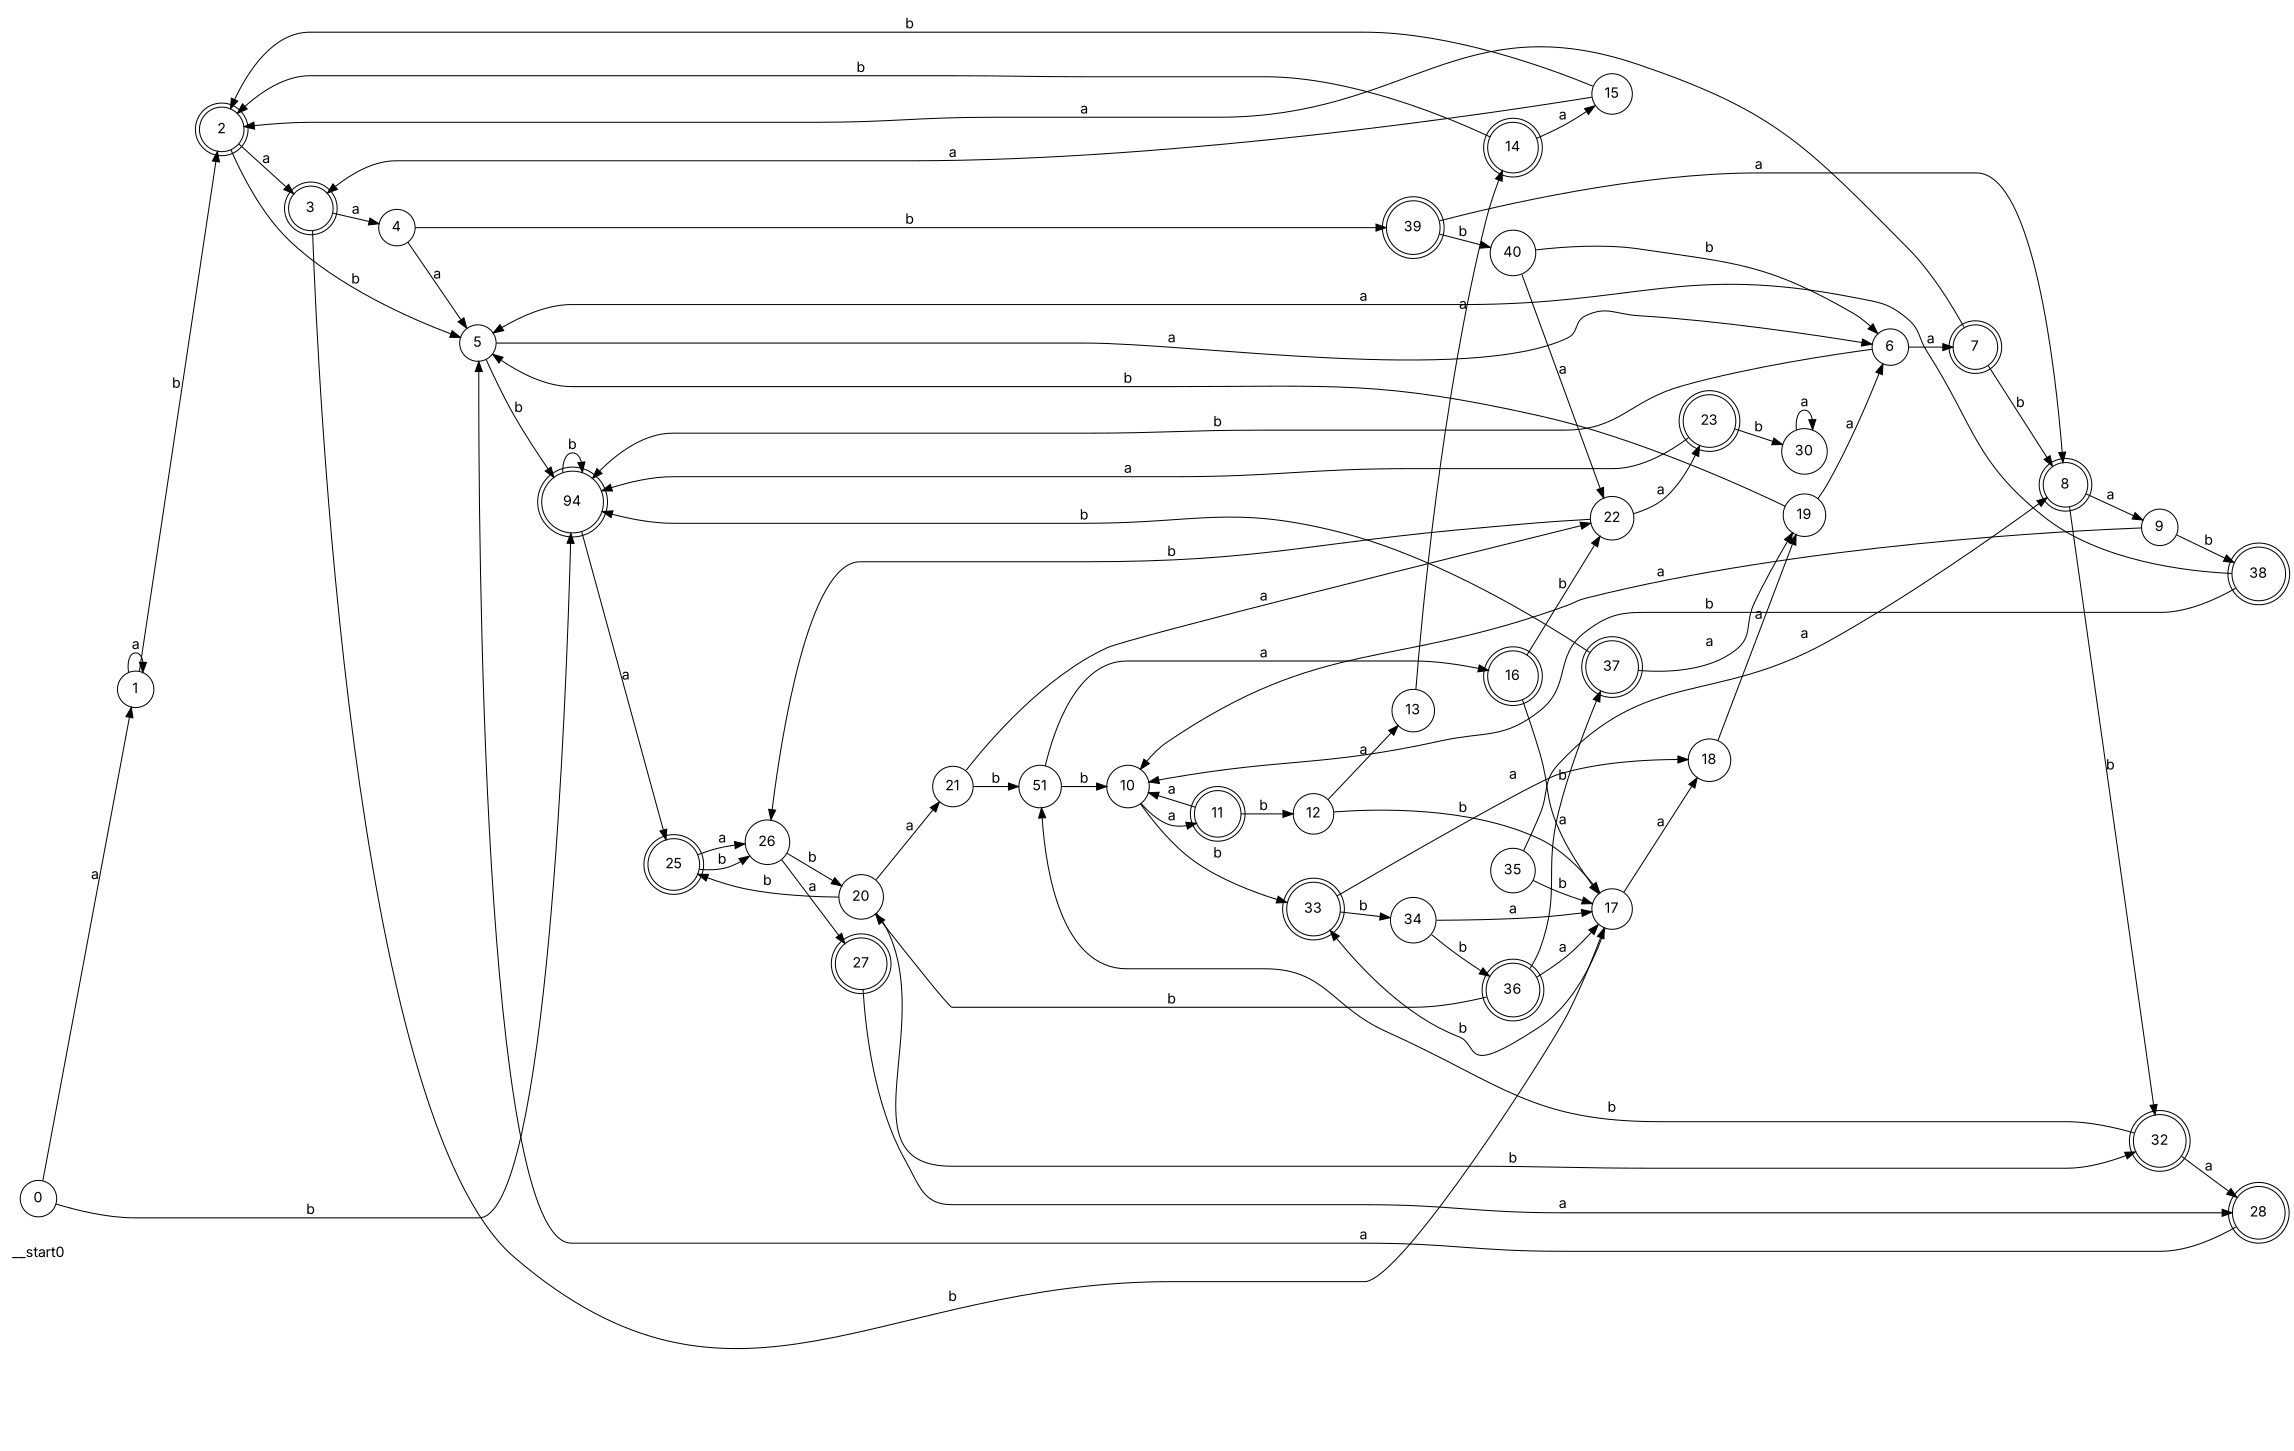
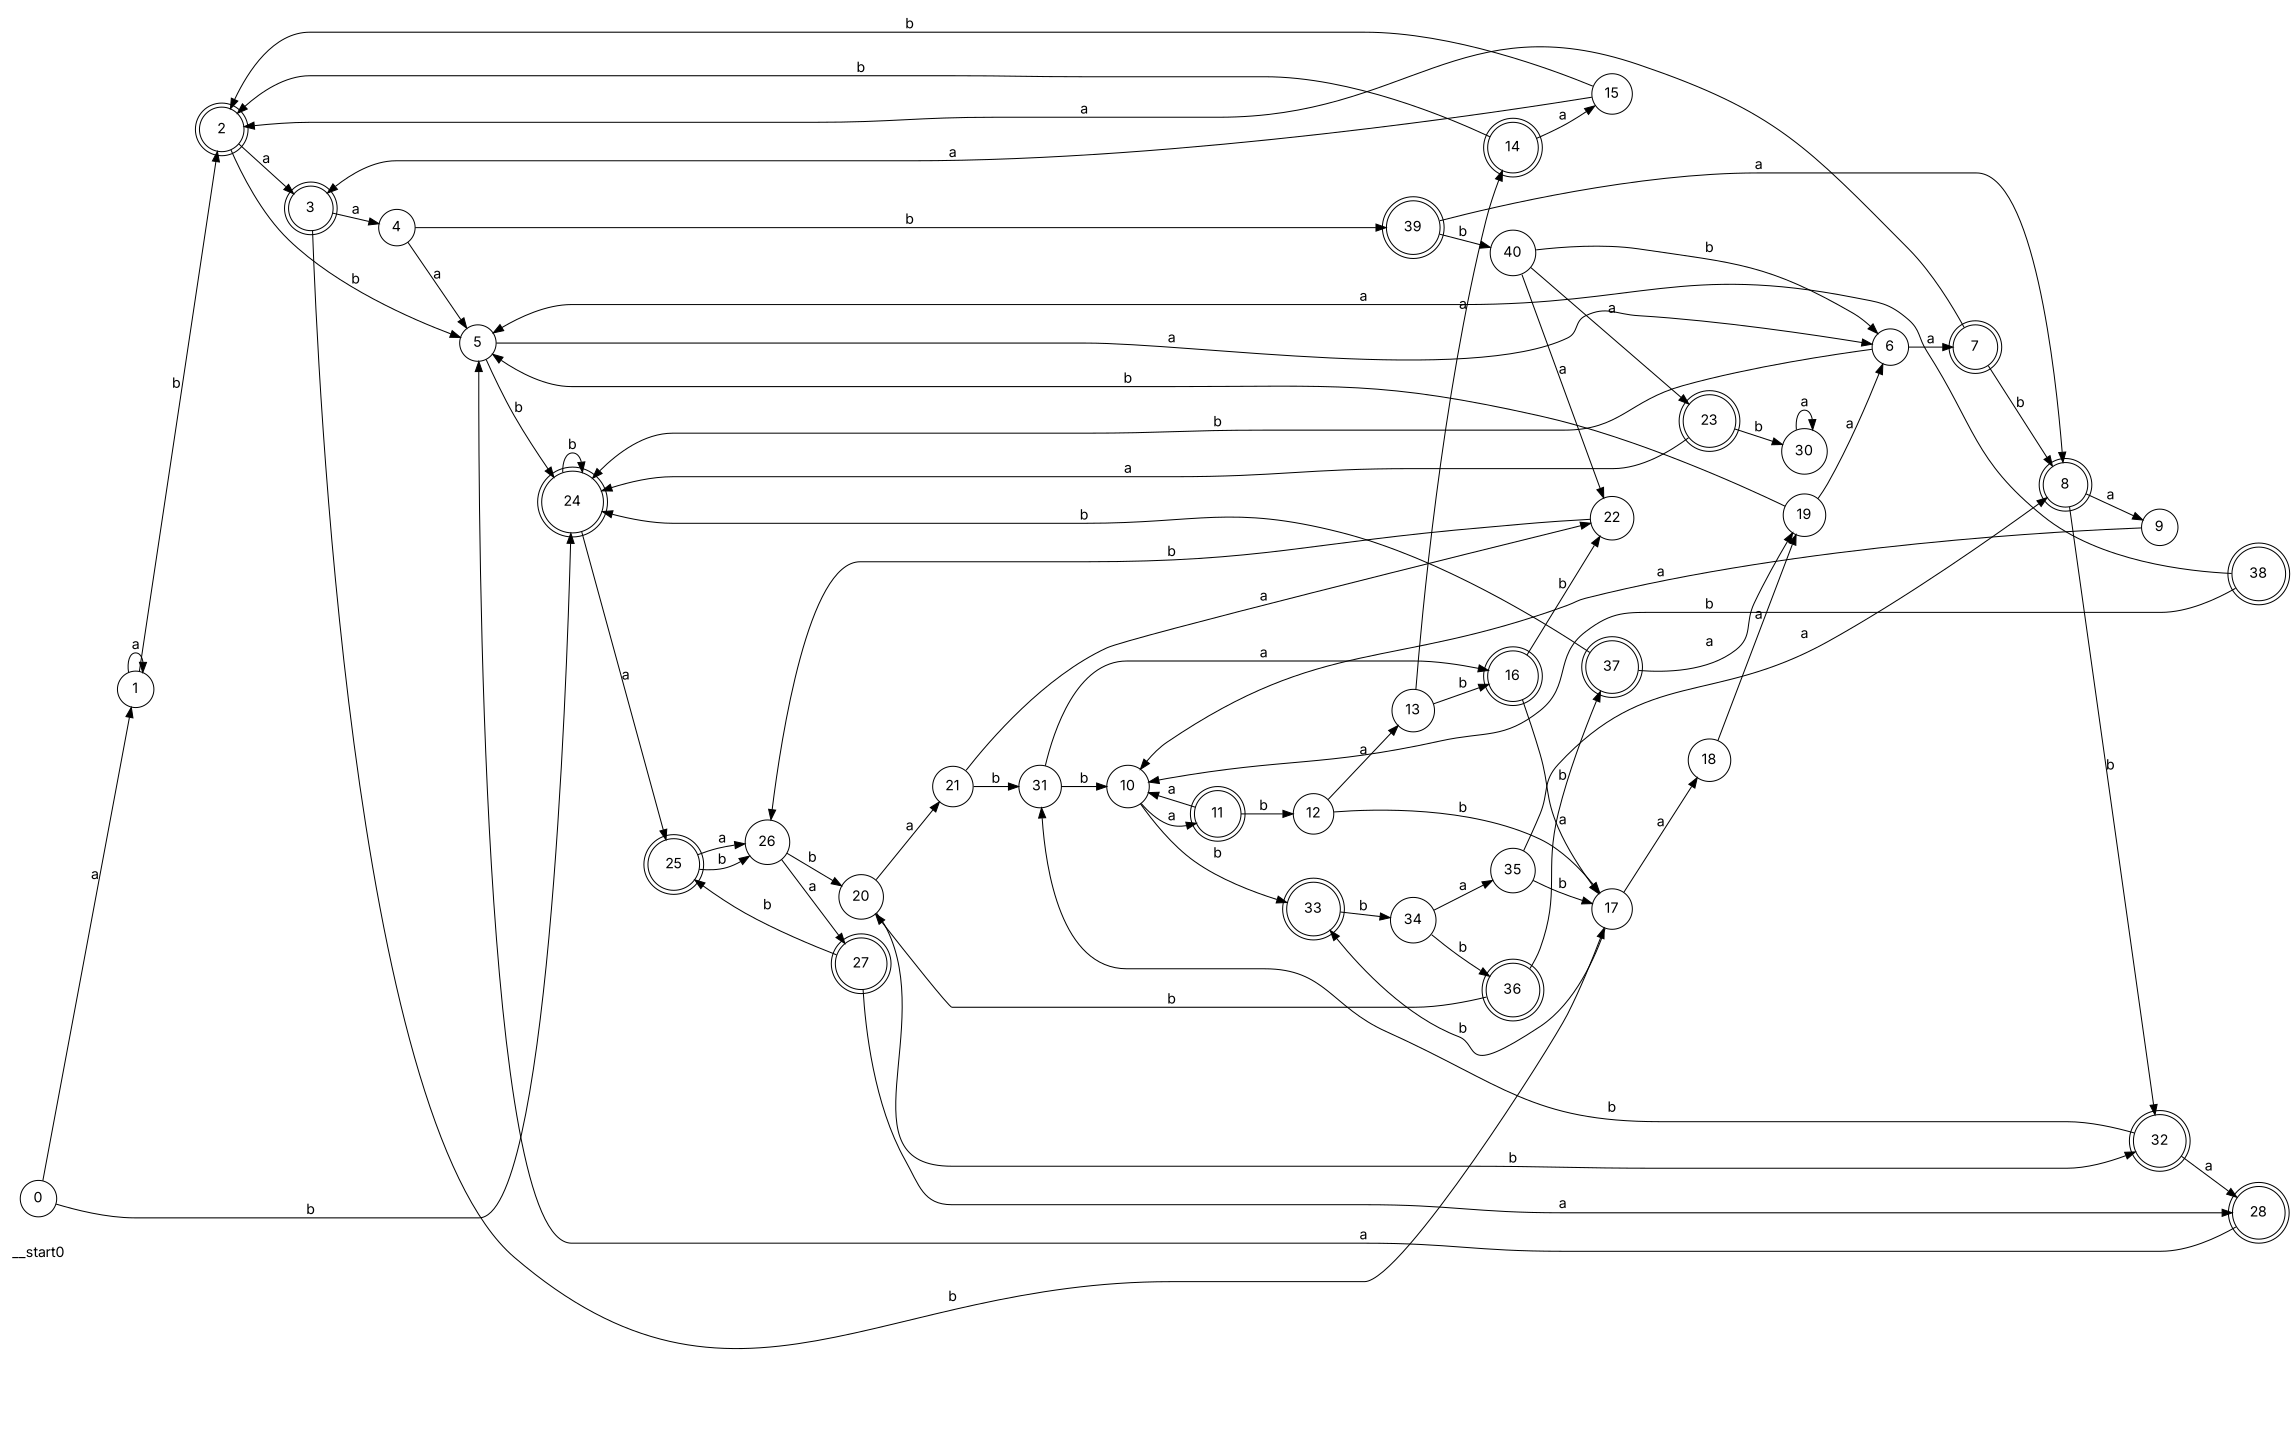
edge "22" -> "23": now "40" -> "23"
node "94": label "94" -> "24"
edge "9" -> "38": removed, label "b"
edge "13" -> "16": added, label "b"
node "51": label "51" -> "31"
edge "33" -> "18": removed, label "a"
edge "20" -> "25": now "27" -> "25"
edge "34" -> "17": now "34" -> "35"
edge "36" -> "17": removed, label "a"
